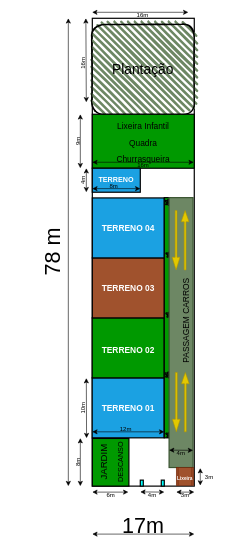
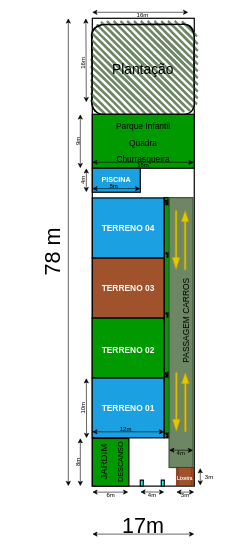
node "Lixeira Infantil Quadra Churrasqueira": label "Lixeira Infantil Quadra Churrasqueira" -> "Parque Infantil Quadra Churrasqueira"
node "TERRENO": label "TERRENO" -> "PISCINA"
